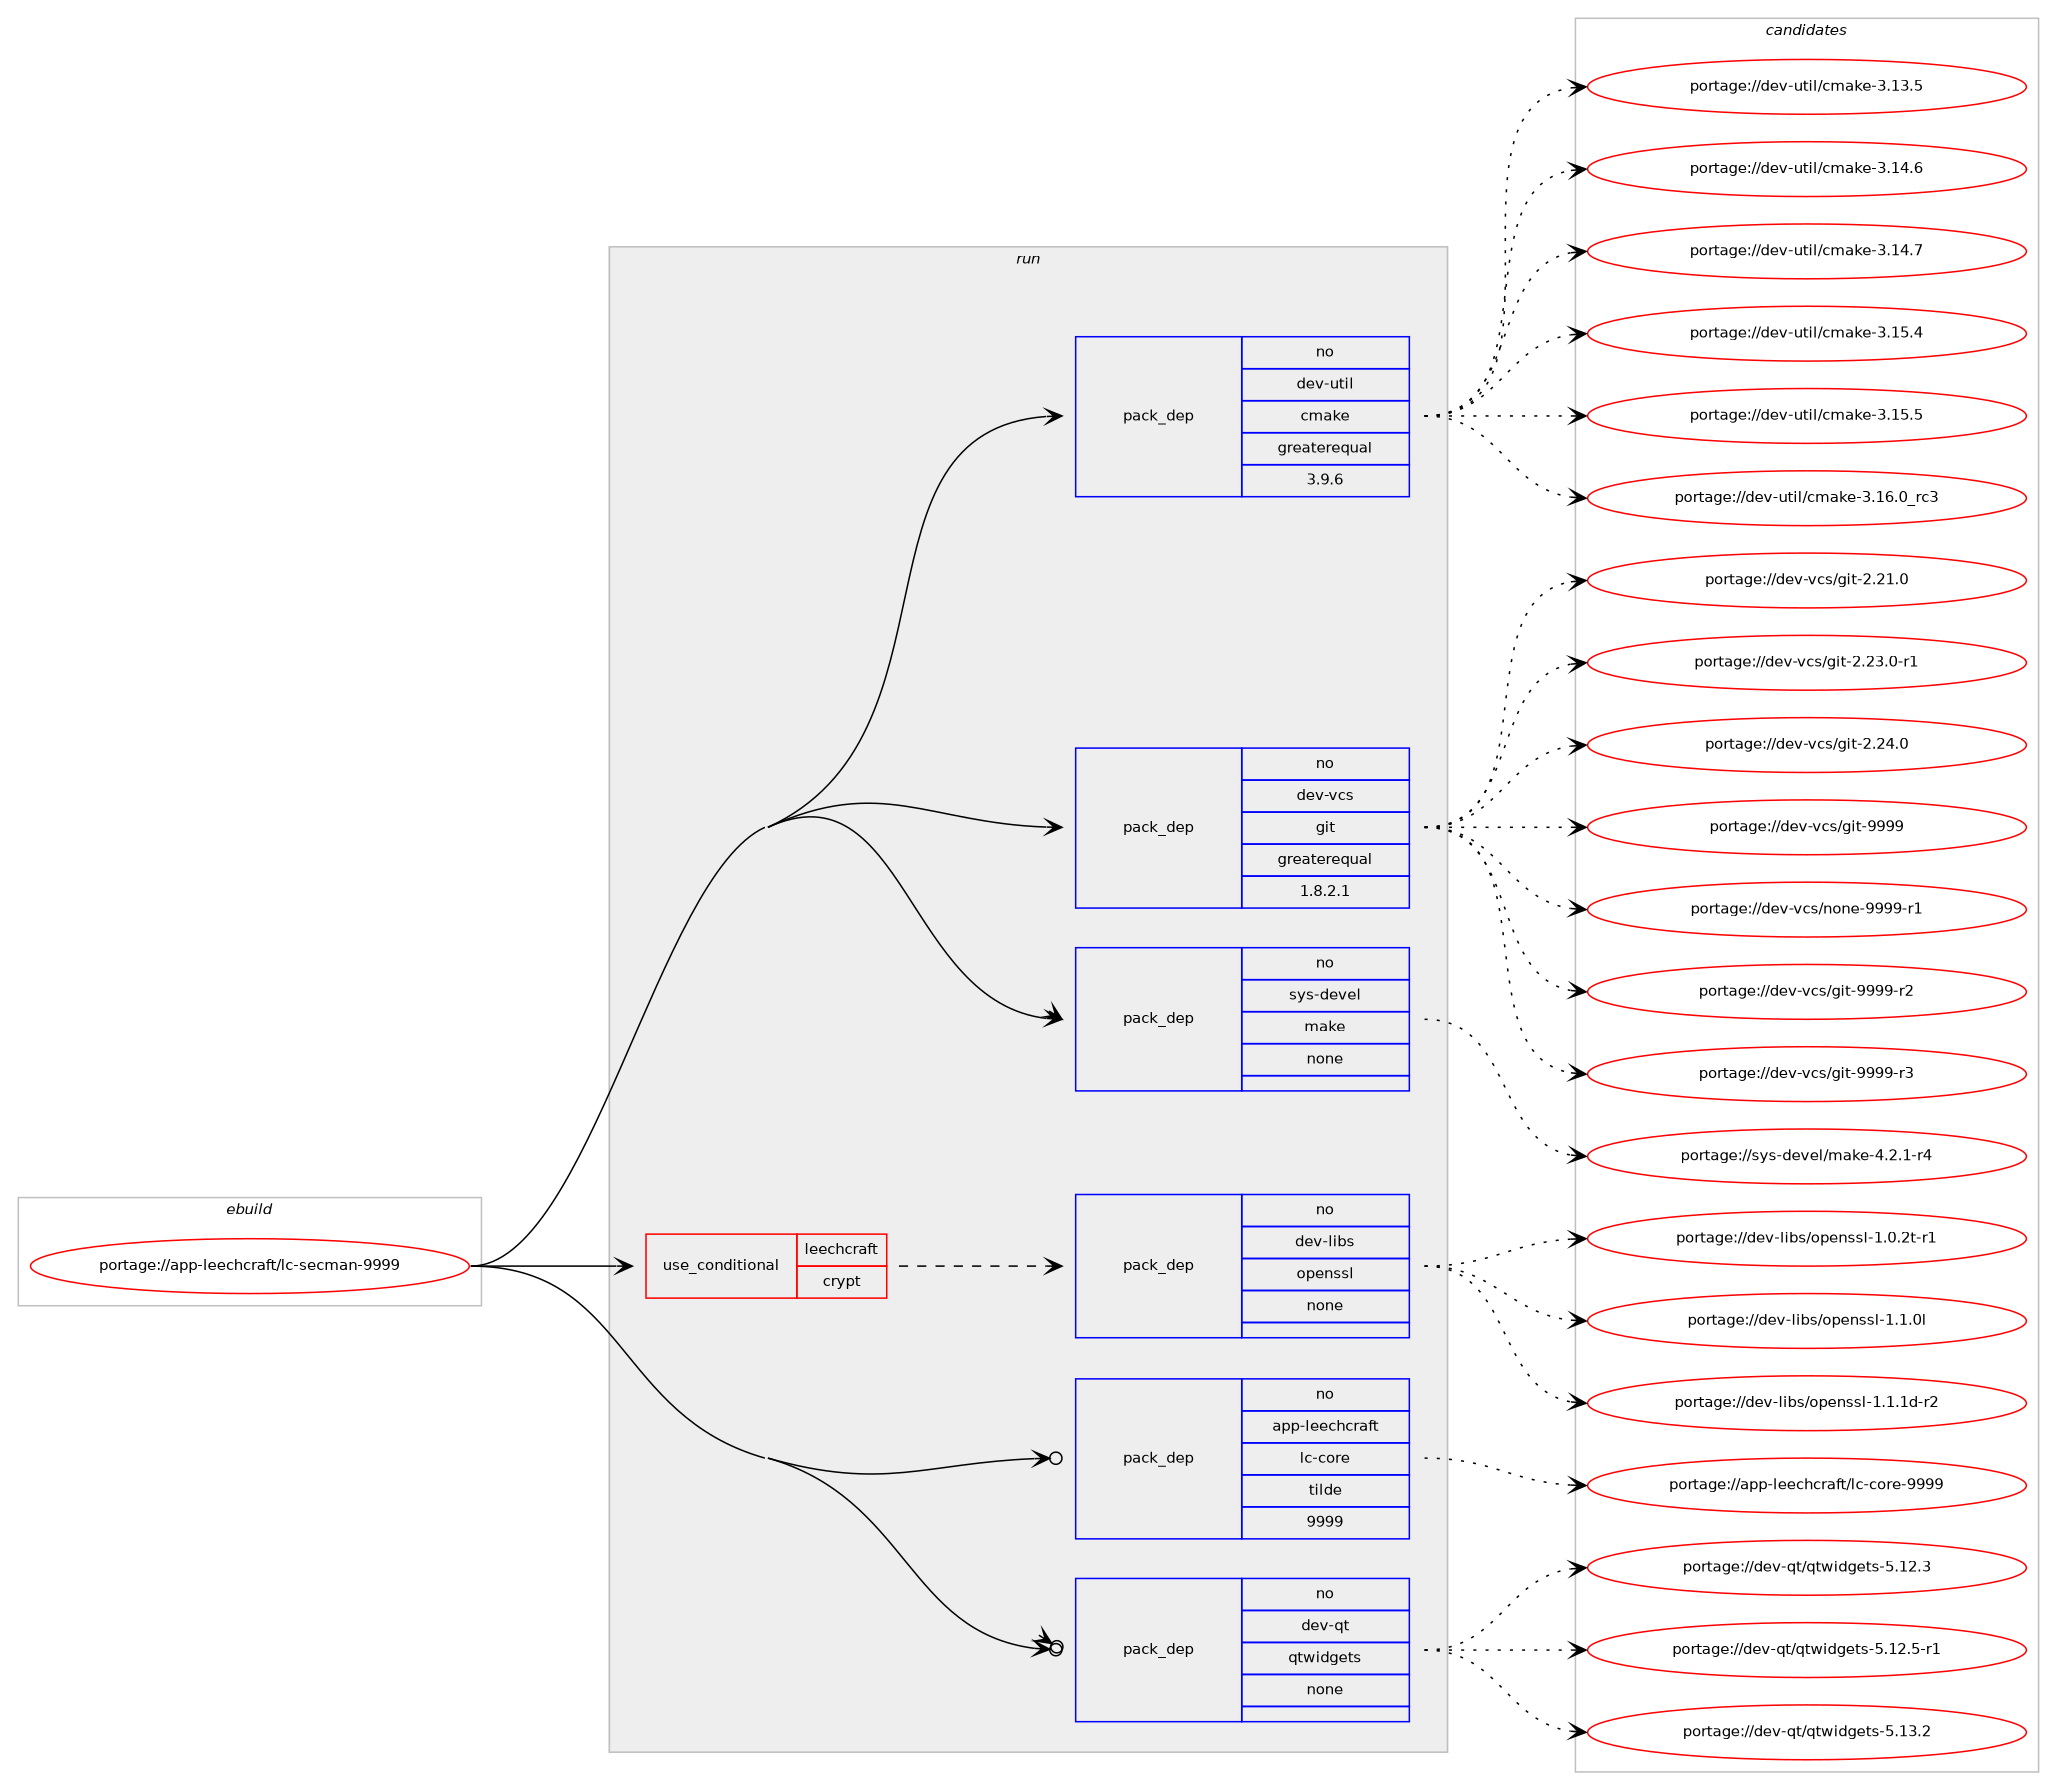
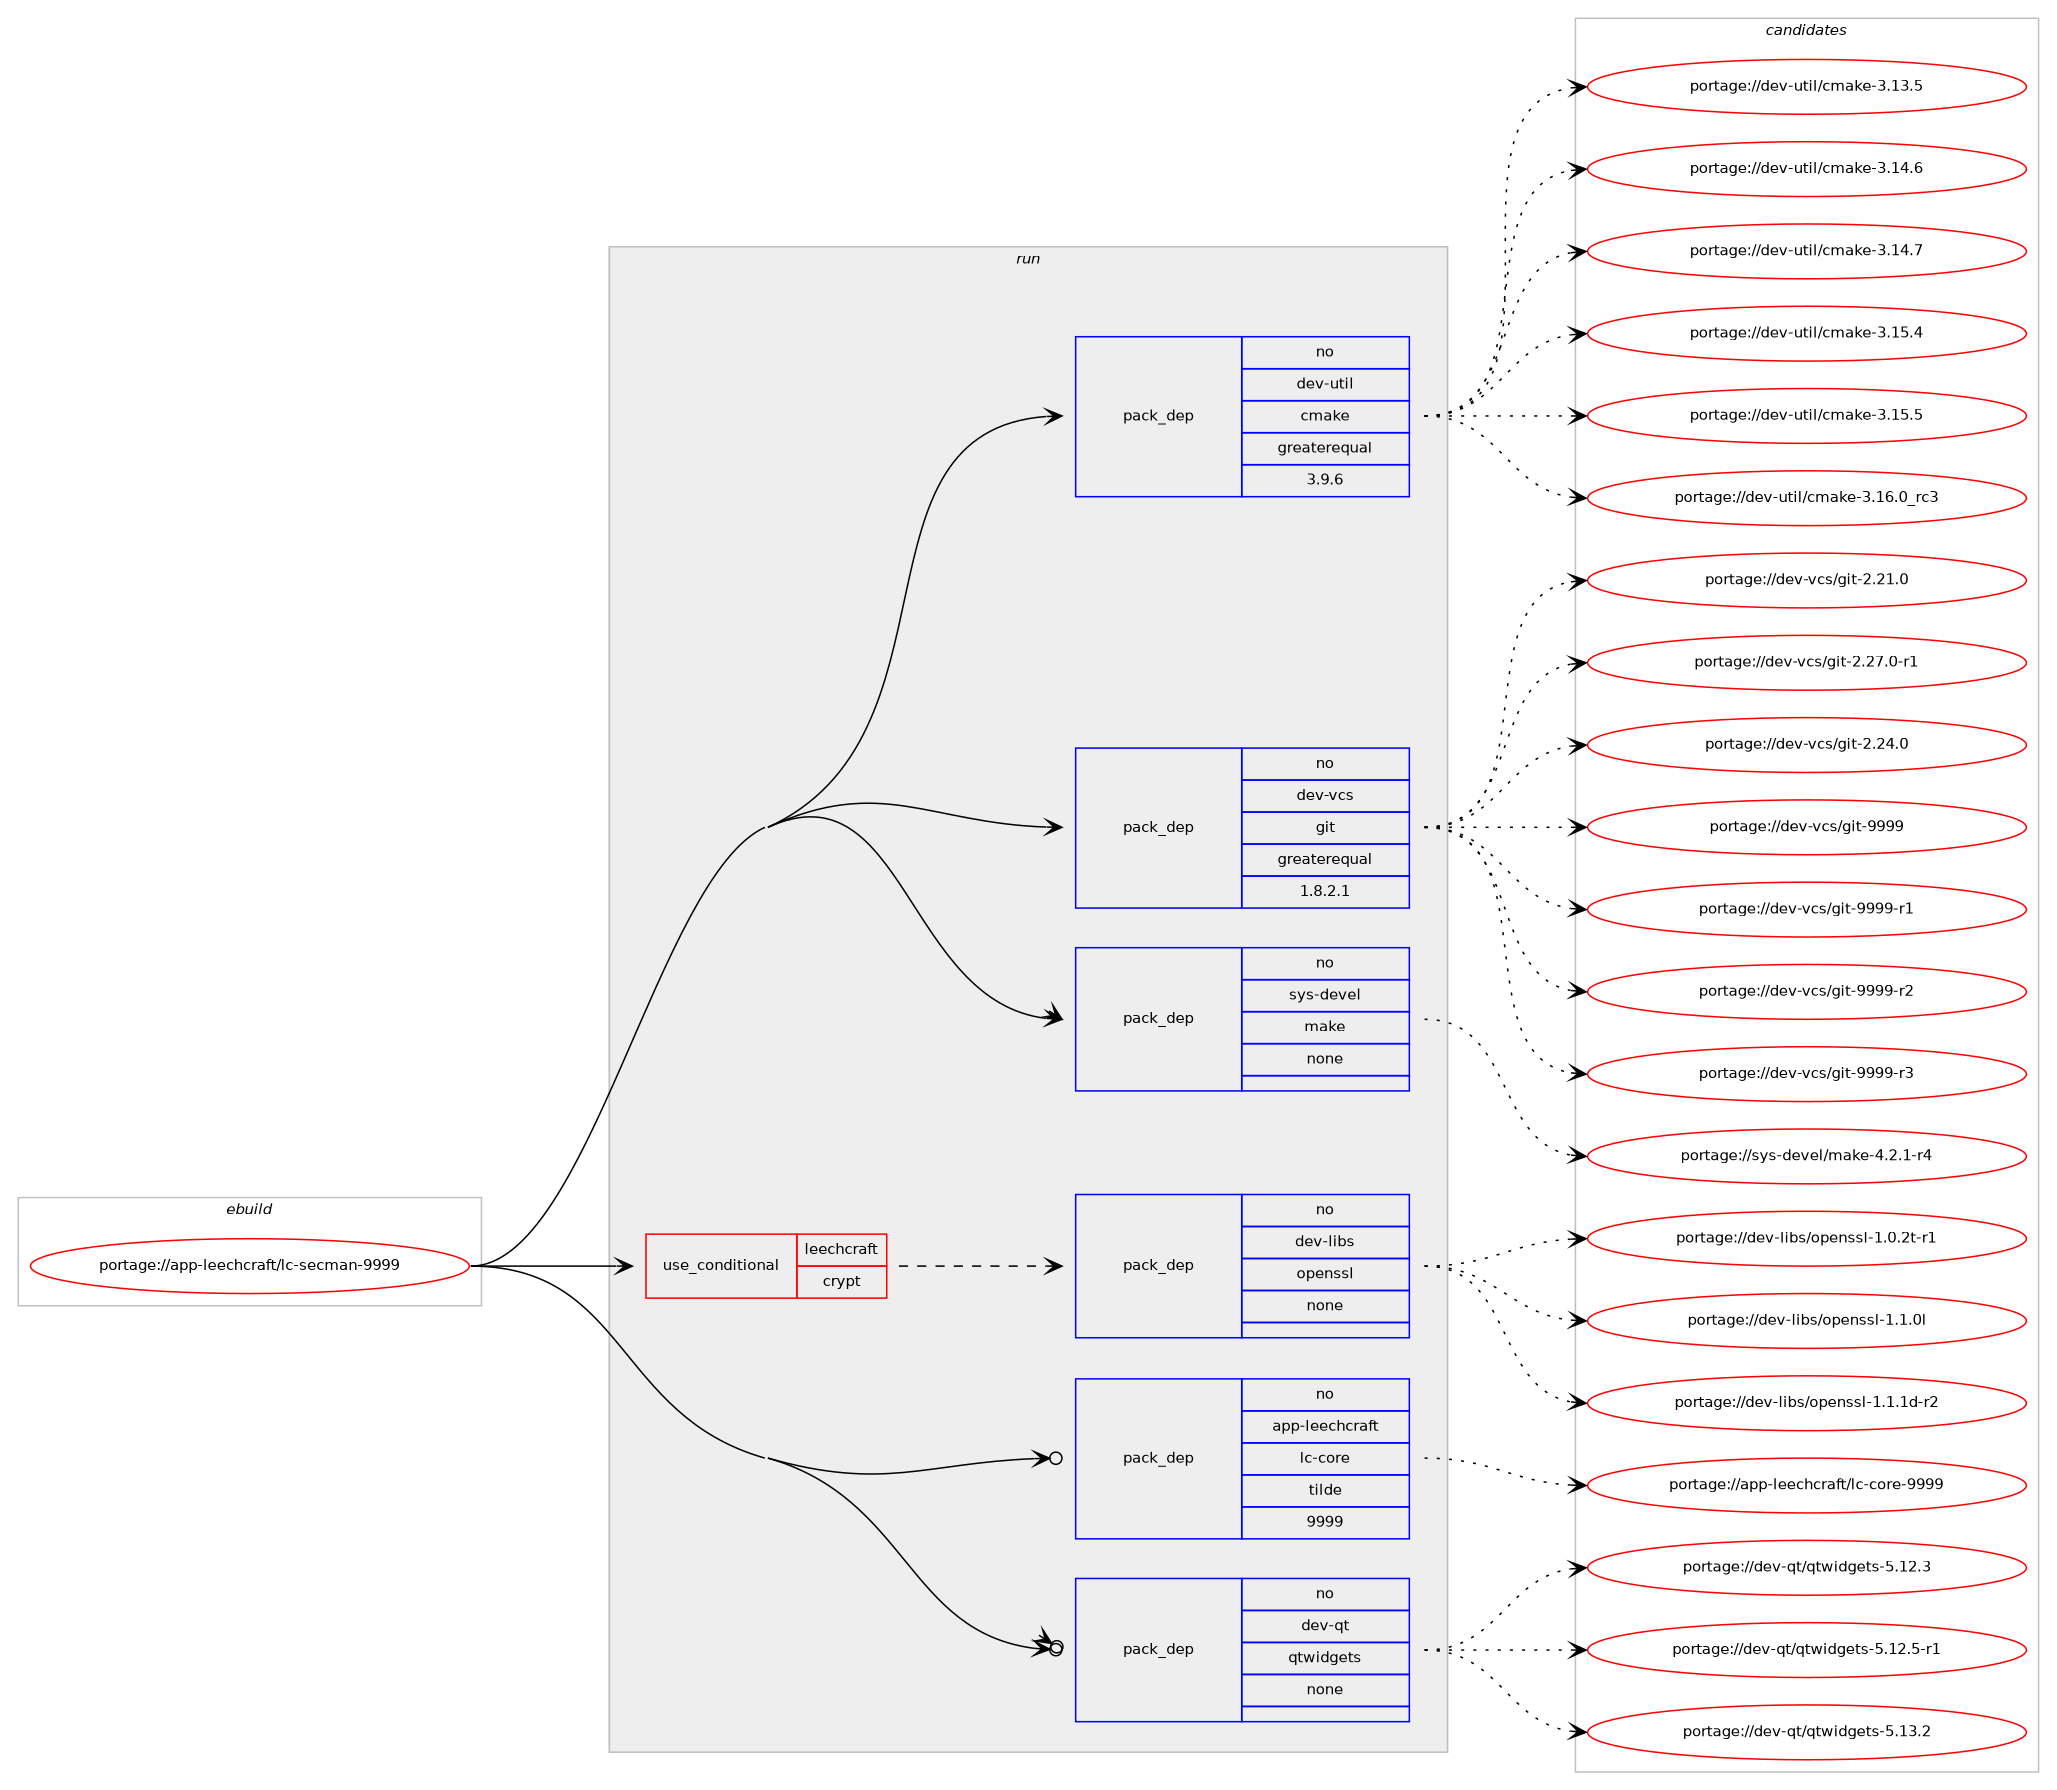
node "portage://dev-vcs/git-2.23.0-r1": label "portage://dev-vcs/git-2.23.0-r1" -> "portage://dev-vcs/git-2.27.0-r1"
node "portage://dev-vcs/none-9999-r1": label "portage://dev-vcs/none-9999-r1" -> "portage://dev-vcs/git-9999-r1"
